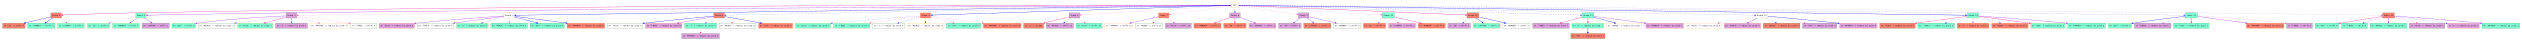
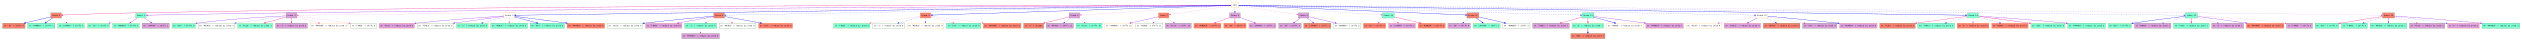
edge "DIV" -> "State 11": color deeppink -> blue
node "on 'PLUS' → reduce by prod 9": removed
node "on '$' → reduce by prod 1": added
